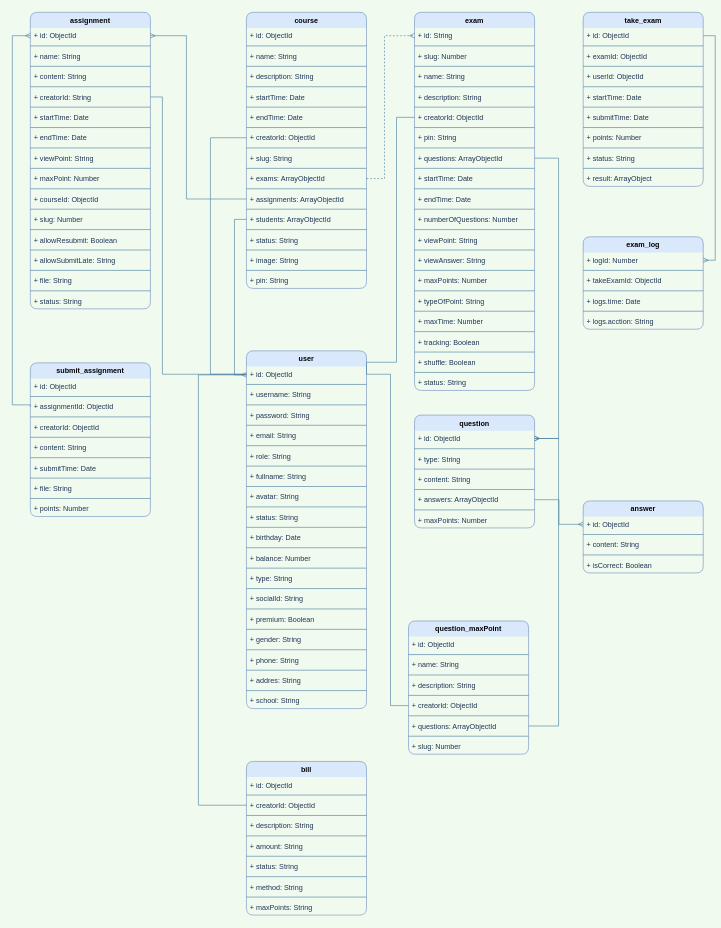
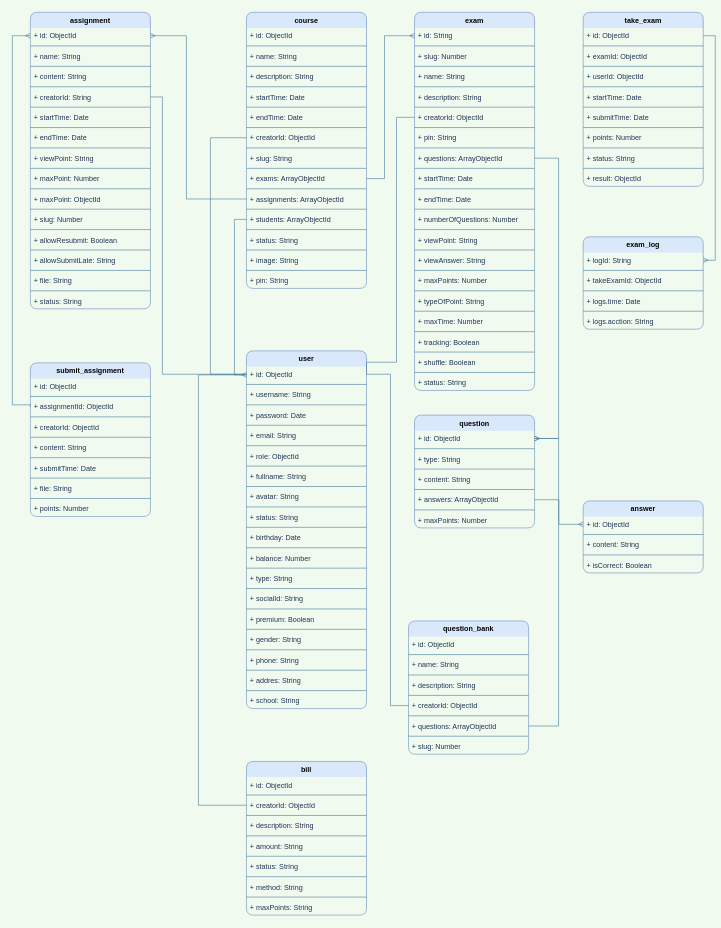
edge "+ exams: ArrayObjectId" -> "+ id: String": style dashed -> solid
node "+ result: ArrayObject": label "+ result: ArrayObject" -> "+ result: ObjectId"
node "+ courseId: ObjectId": label "+ courseId: ObjectId" -> "+ maxPoint: ObjectId"
node "+ logId: Number": label "+ logId: Number" -> "+ logId: String"
node "+ password: String": label "+ password: String" -> "+ password: Date"
node "+ role: String": label "+ role: String" -> "+ role: ObjectId"
node "question_maxPoint": label "question_maxPoint" -> "question_bank"
